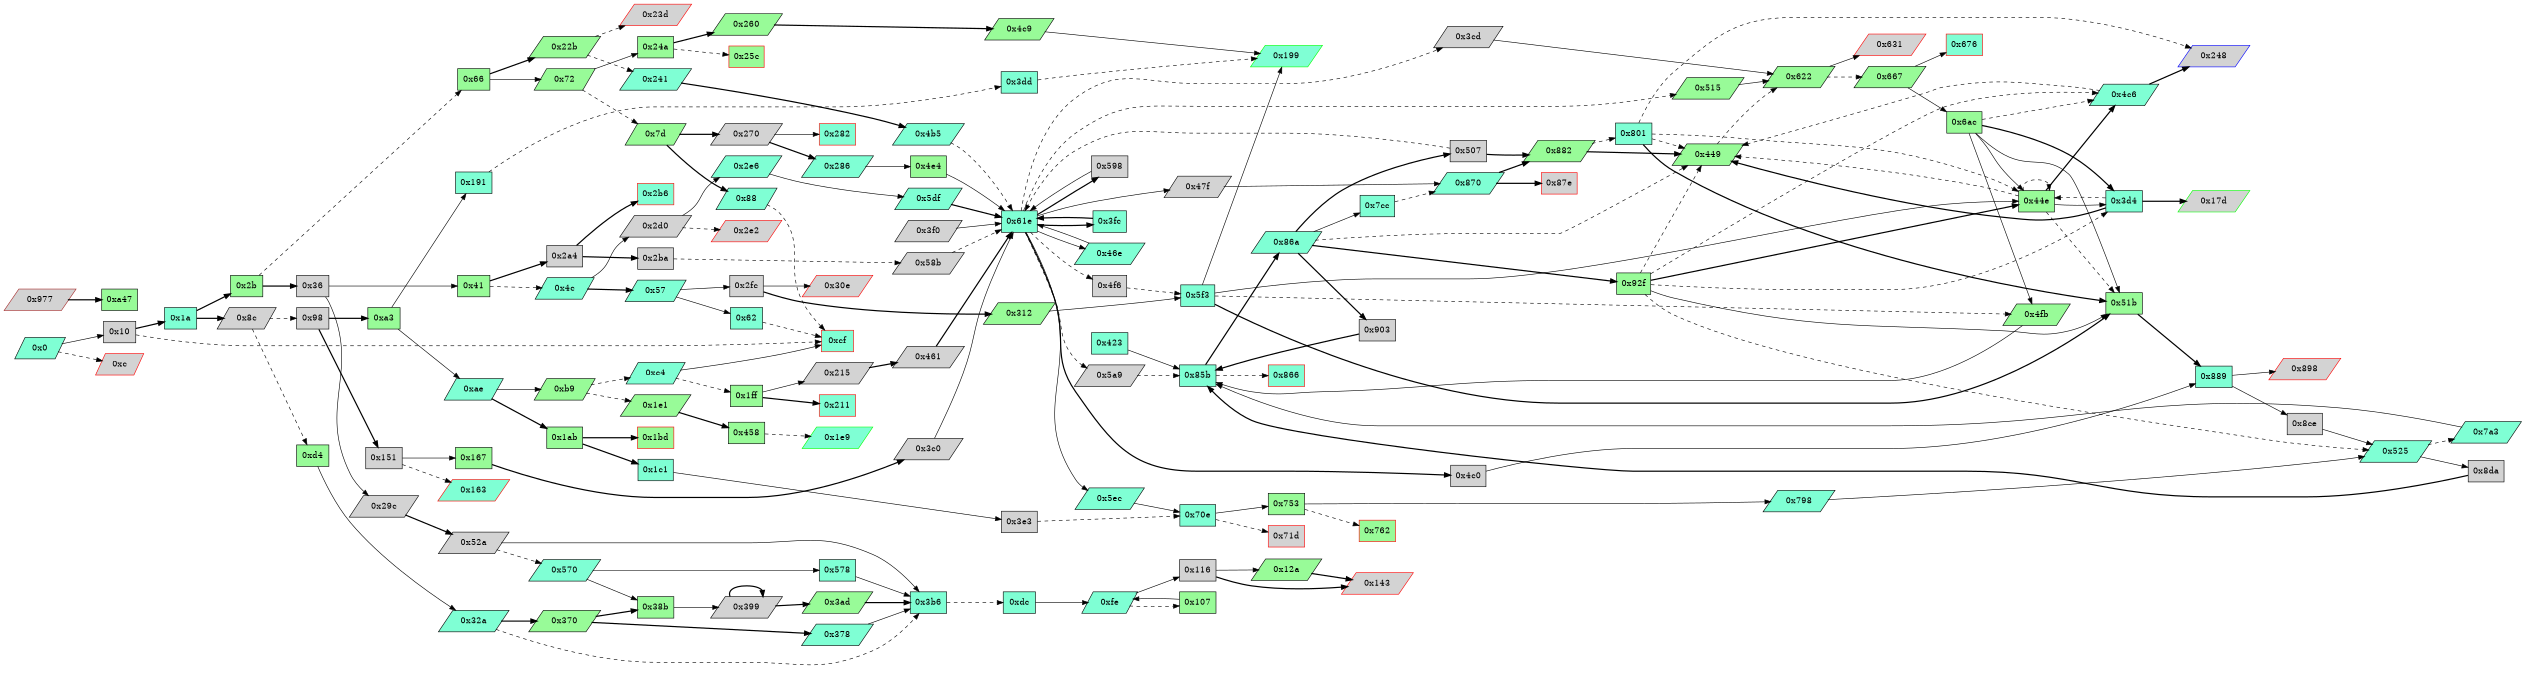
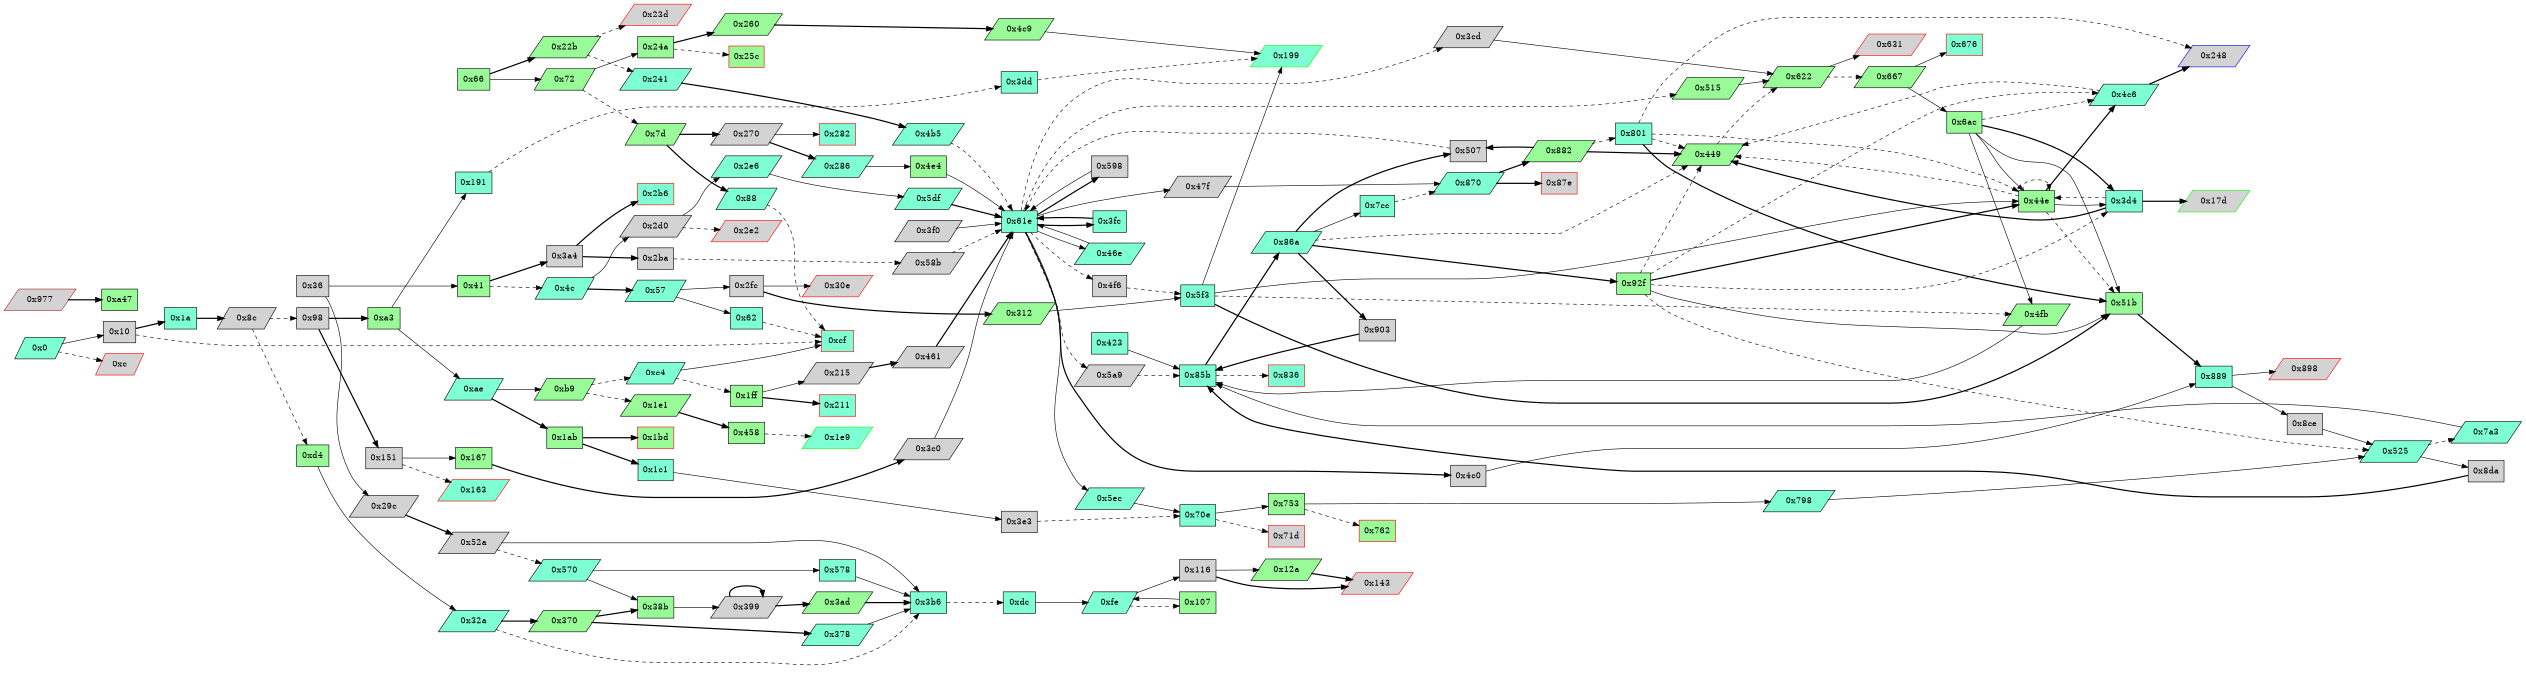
edge "0x507" -> "0x882": reversed
node "0x2a4": label "0x2a4" -> "0x3a4"
node "0x2b": removed
node "0x866": label "0x866" -> "0x836"
